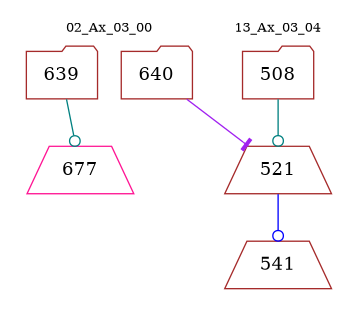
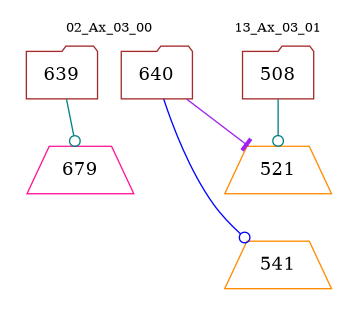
cluster "13_Ax_03_04": label "13_Ax_03_04" -> "13_Ax_03_01"
node "677": label "677" -> "679"
node "521": color brown -> darkorange
edge "521" -> "541": now "640" -> "541"
node "541": color brown -> darkorange
